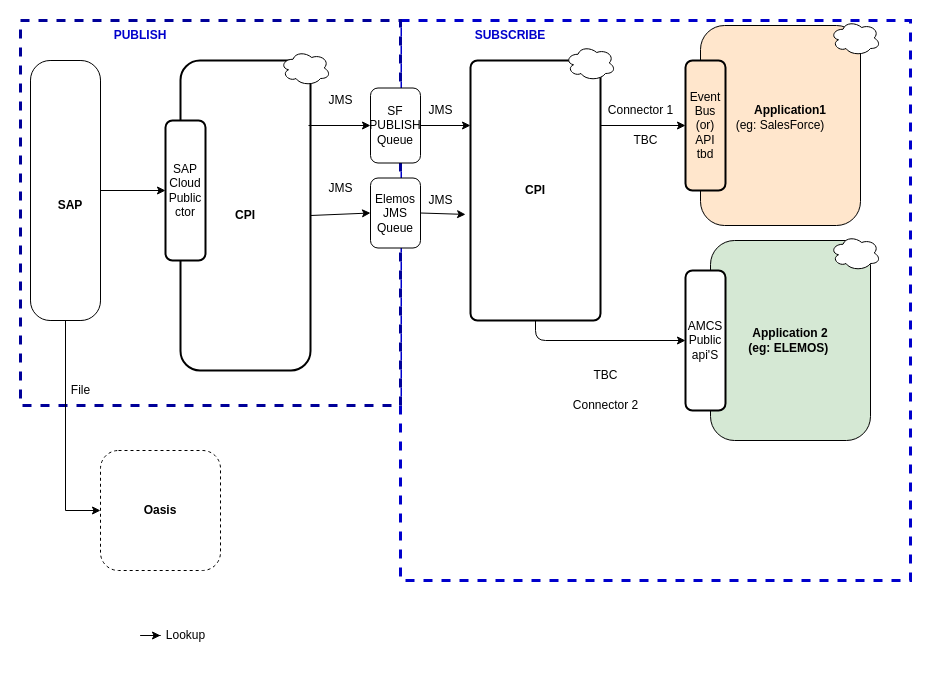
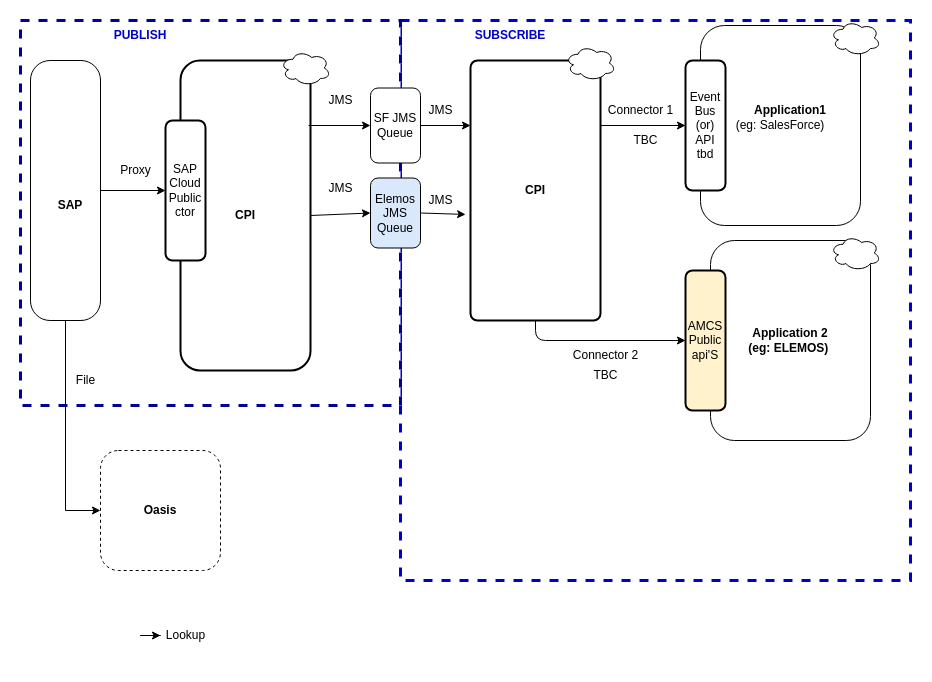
node "SF PUBLISH Queue": label "SF PUBLISH Queue" -> "SF JMS Queue"
node "Event Bus (or) API tbd": fillcolor #ffe6cc -> #ffffff
node "(eg: SalesForce)": fillcolor #ffe6cc -> #ffffff
node "Proxy": added
node "Elemos JMS Queue": fillcolor #ffffff -> #dae8fc
node "AMCS Public api'S": fillcolor #ffffff -> #fff2cc
node "Application 2 (eg: ELEMOS)": fillcolor #d5e8d4 -> #ffffff
node "File": moved (81, 391) -> (86, 381)
node "Connector 2": moved (606, 406) -> (606, 356)
